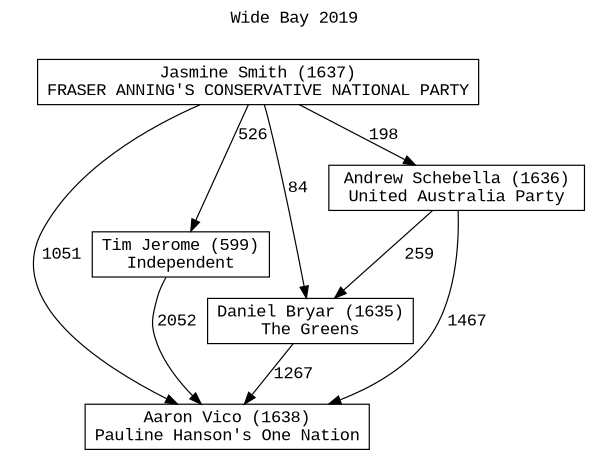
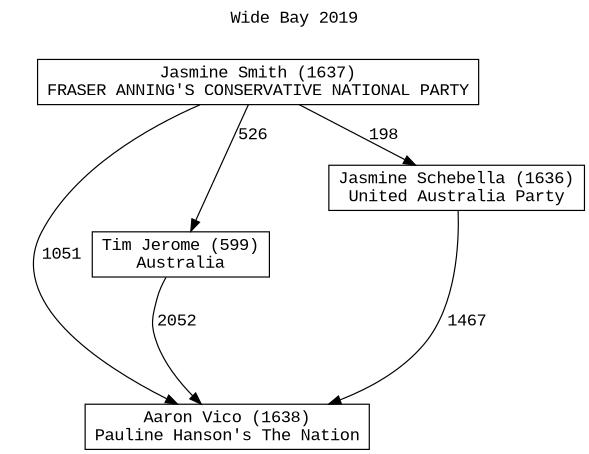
node "Andrew Schebella (1636) United Australia Party": label "Andrew Schebella (1636) United Australia Party" -> "Jasmine Schebella (1636) United Australia Party"
node "Tim Jerome (599) Independent": label "Tim Jerome (599) Independent" -> "Tim Jerome (599) Australia"
node "Daniel Bryar (1635) The Greens": removed
node "Aaron Vico (1638) Pauline Hanson's One Nation": label "Aaron Vico (1638) Pauline Hanson's One Nation" -> "Aaron Vico (1638) Pauline Hanson's The Nation"
